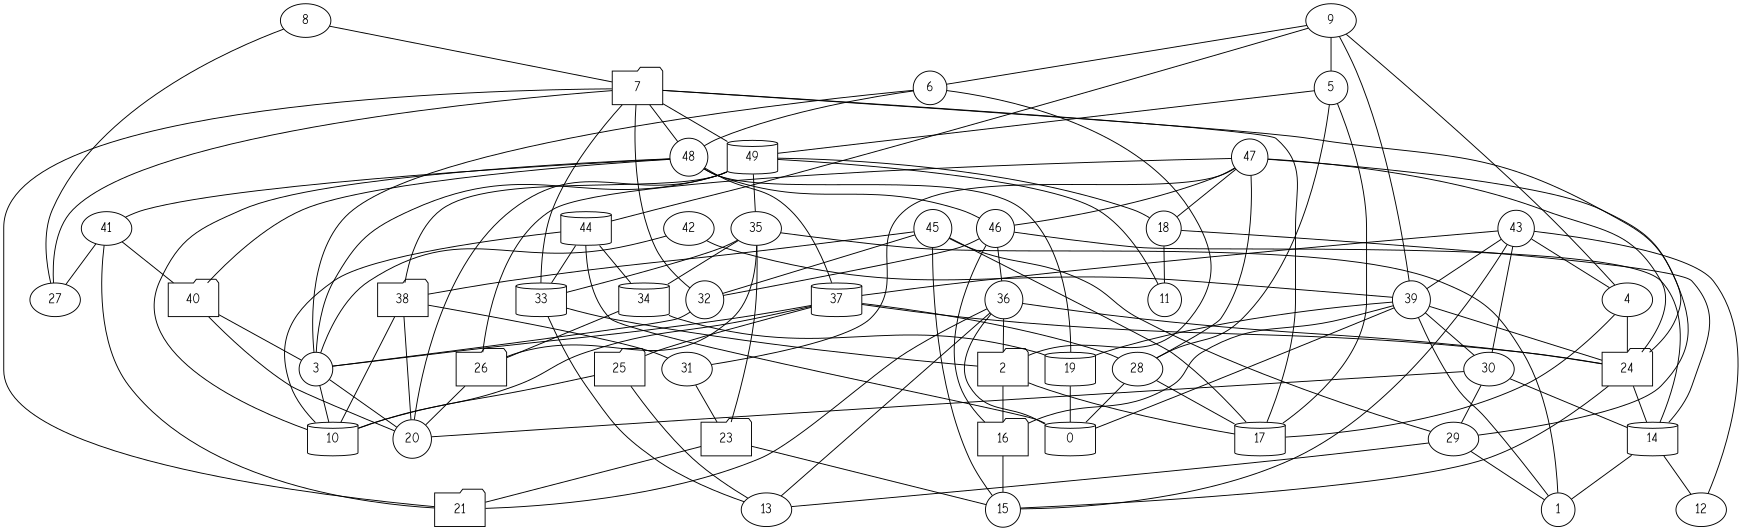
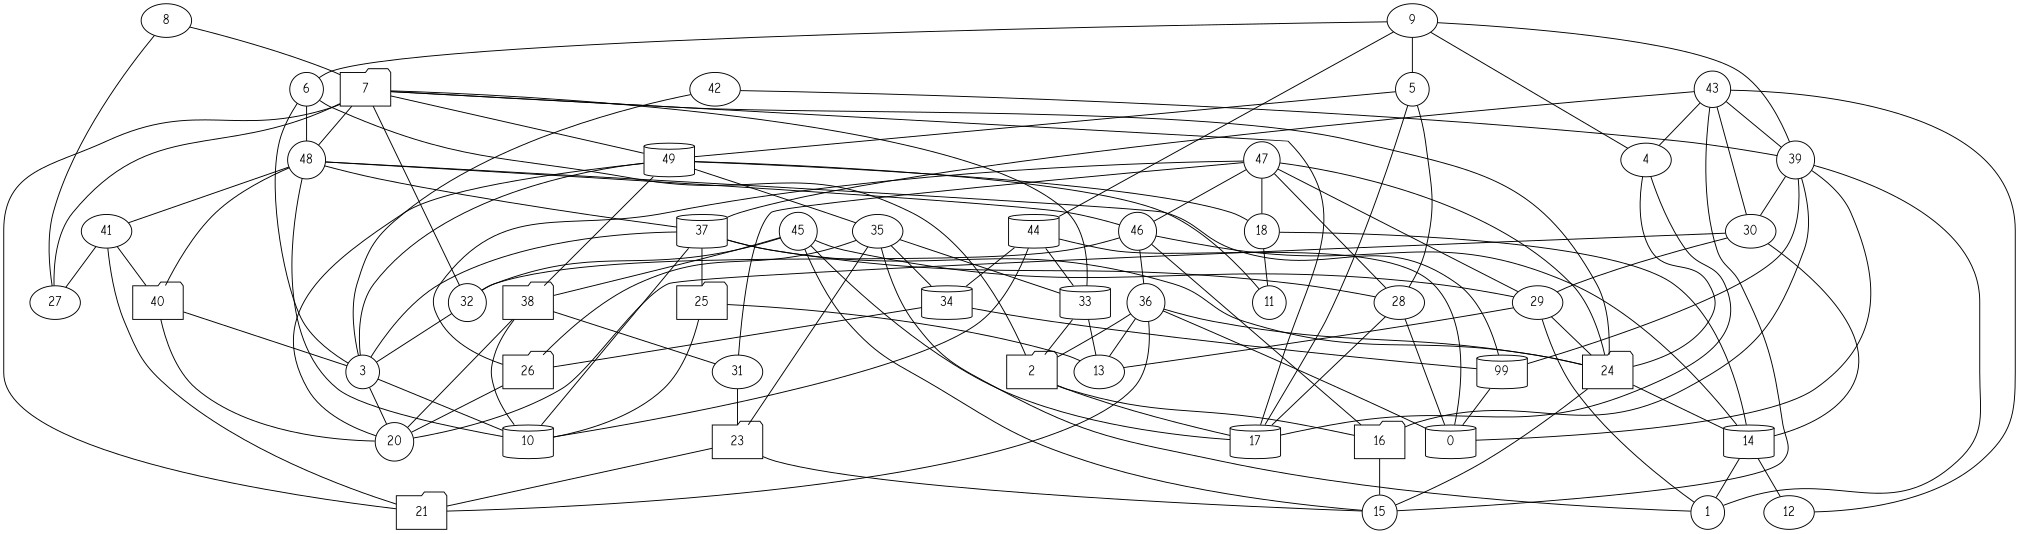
edge "39" -- "24": now "29" -- "24"
node "19": label "19" -> "99"
